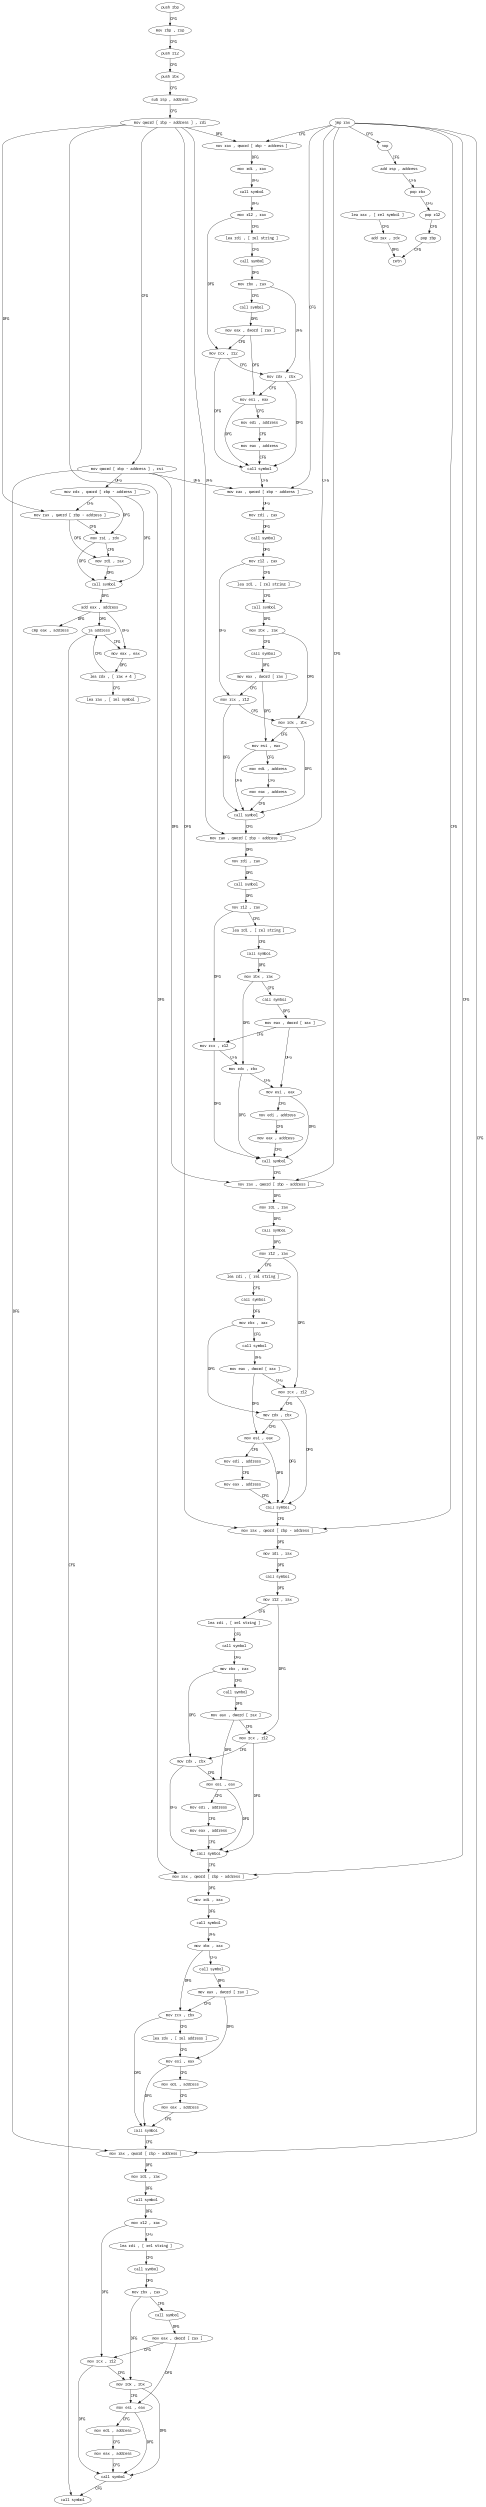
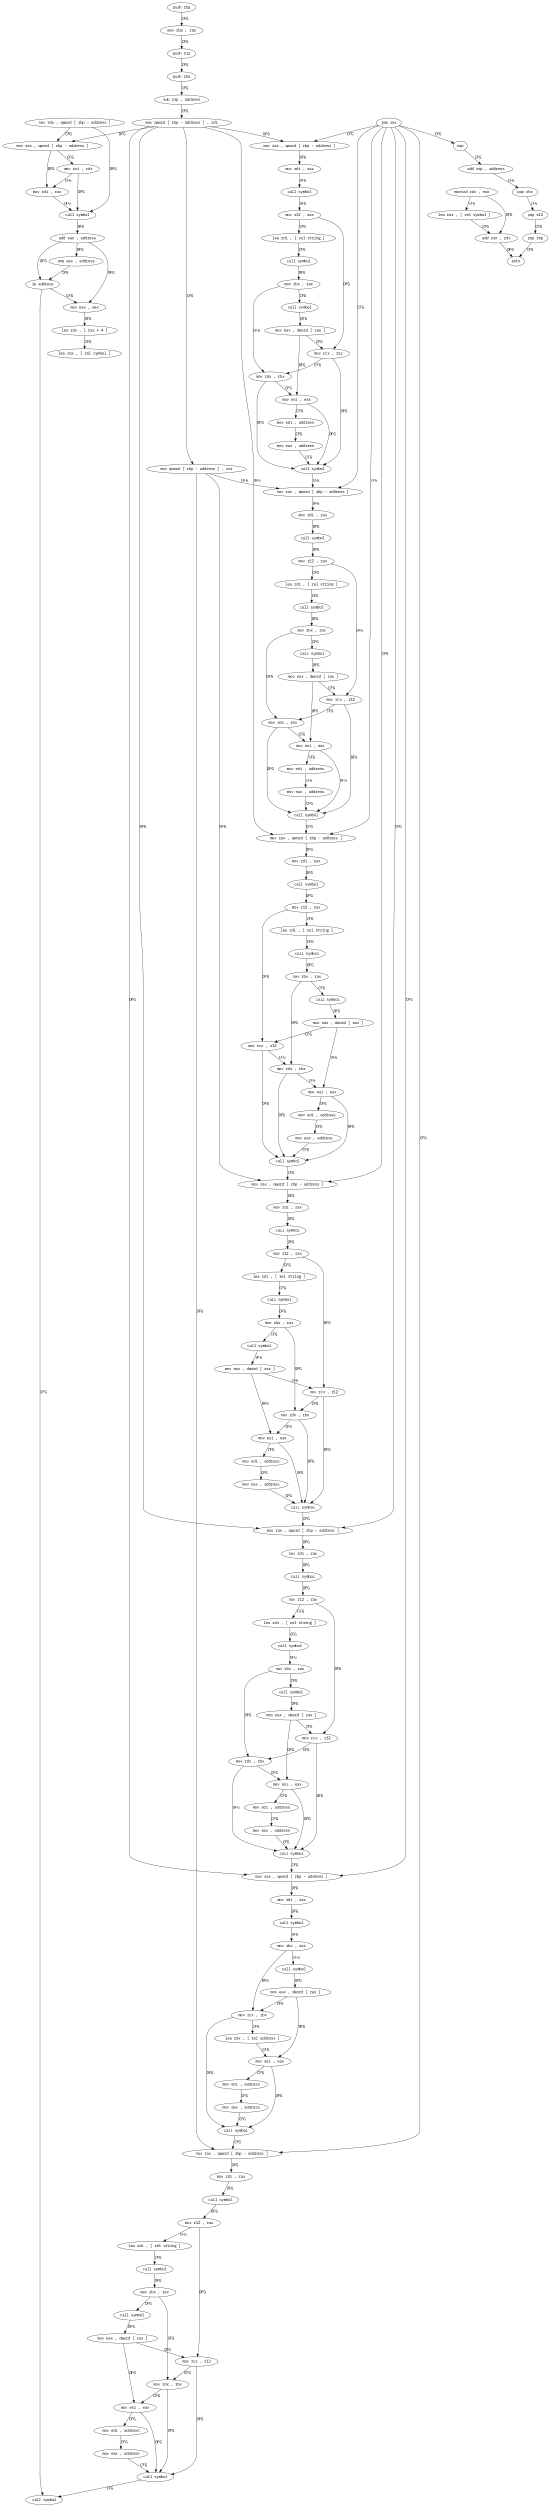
node "movsxd rdx , eax": added
edge "mov qword [ rbp - address ] , rsi" -> "mov rdx , qword [ rbp - address ]": removed, label "DFG"
edge "mov rdx , qword [ rbp - address ]" -> "mov rsi , rdx": removed, label "DFG"
edge "lea rdx , [ rax * 4 ]" -> "ja address": now "cmp eax , address" -> "ja address"
